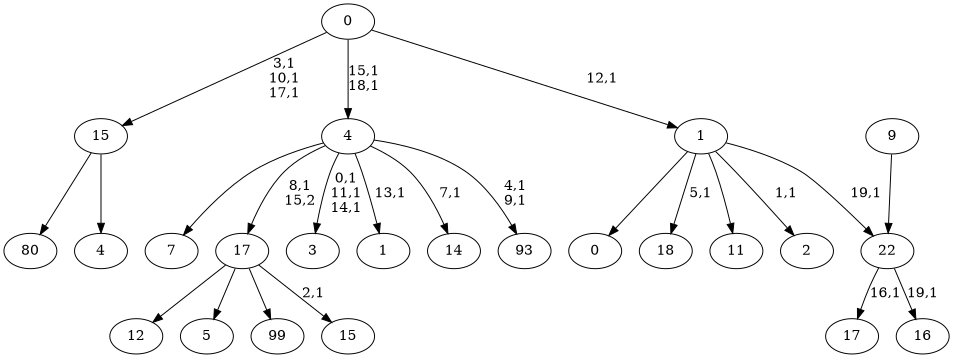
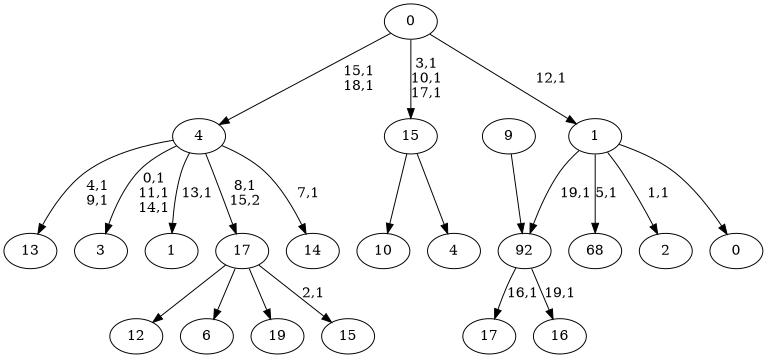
node "80": label "80" -> "10"
node "7": removed
node "93": label "93" -> "13"
node "18": label "18" -> "68"
node "11": removed
node "22": label "22" -> "92"
node "5": label "5" -> "6"
node "99": label "99" -> "19"
